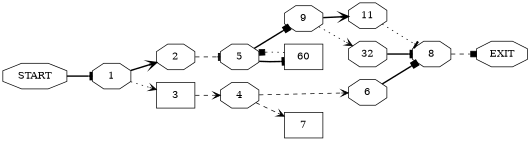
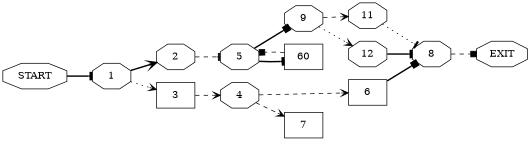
edge "9" -> "11": style bold -> dashed
edge "60" -> "5": style dotted -> dashed
node "32": label "32" -> "12"
node "6": shape octagon -> box
